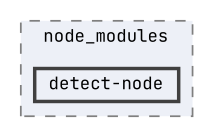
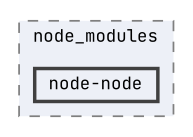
node "detect-node": label "detect-node" -> "node-node"
